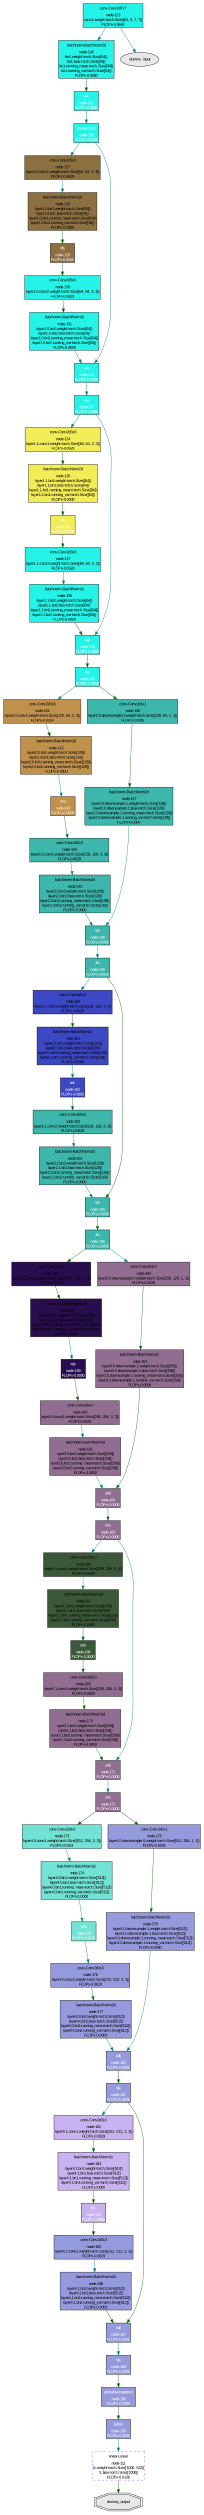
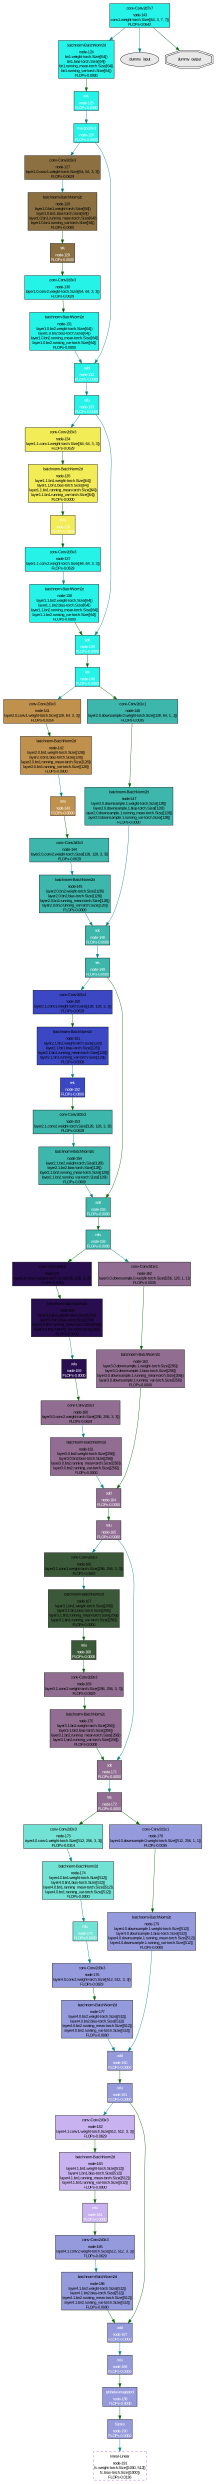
node "conv-Conv2d7x7": text "node-123" -> "node-143"
node "linear-Linear": text "node-111" -> "node-191"
edge "linear-Linear" -> "dummy_output": now "conv-Conv2d7x7" -> "dummy_output"
